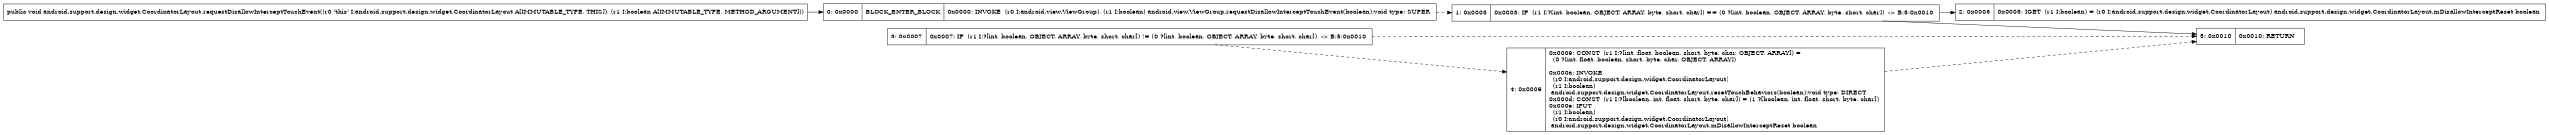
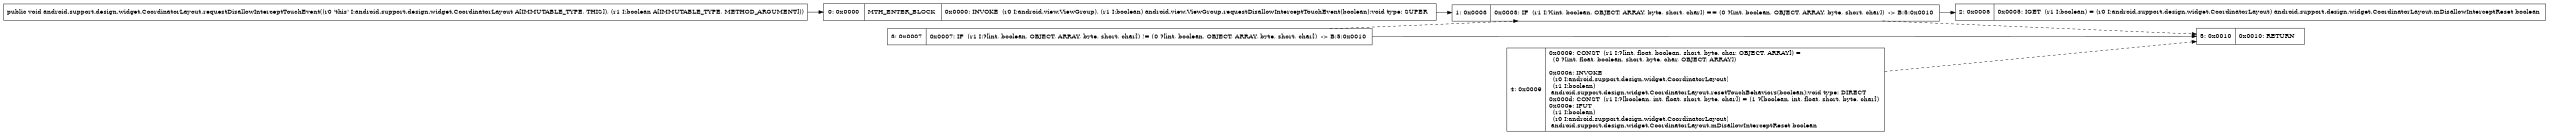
node "0: 0x0000": text "BLOCK_ENTER_BLOCK" -> "MTH_ENTER_BLOCK"
edge "0: 0x0000" -> "1: 0x0003": style dashed -> solid
edge "1: 0x0003" -> "5: 0x0010": style solid -> dashed
edge "3: 0x0007" -> "5: 0x0010": style dashed -> solid
edge "3: 0x0007" -> "4: 0x0009": now "3: 0x0007" -> "1: 0x0003"
